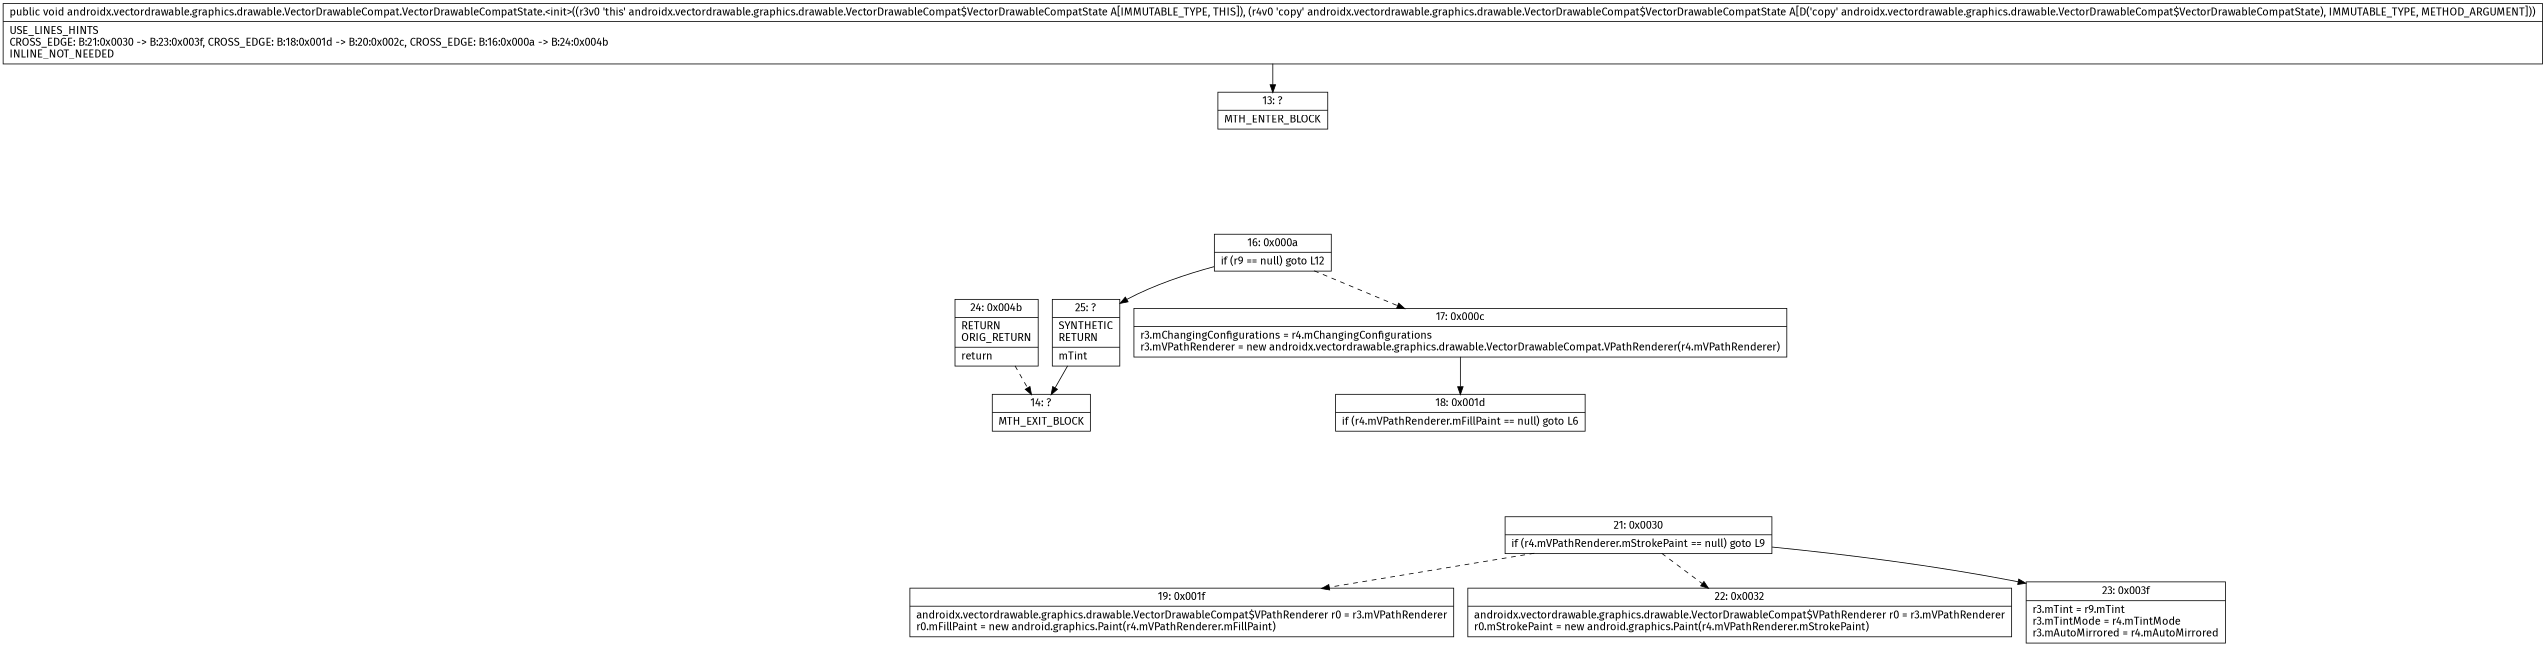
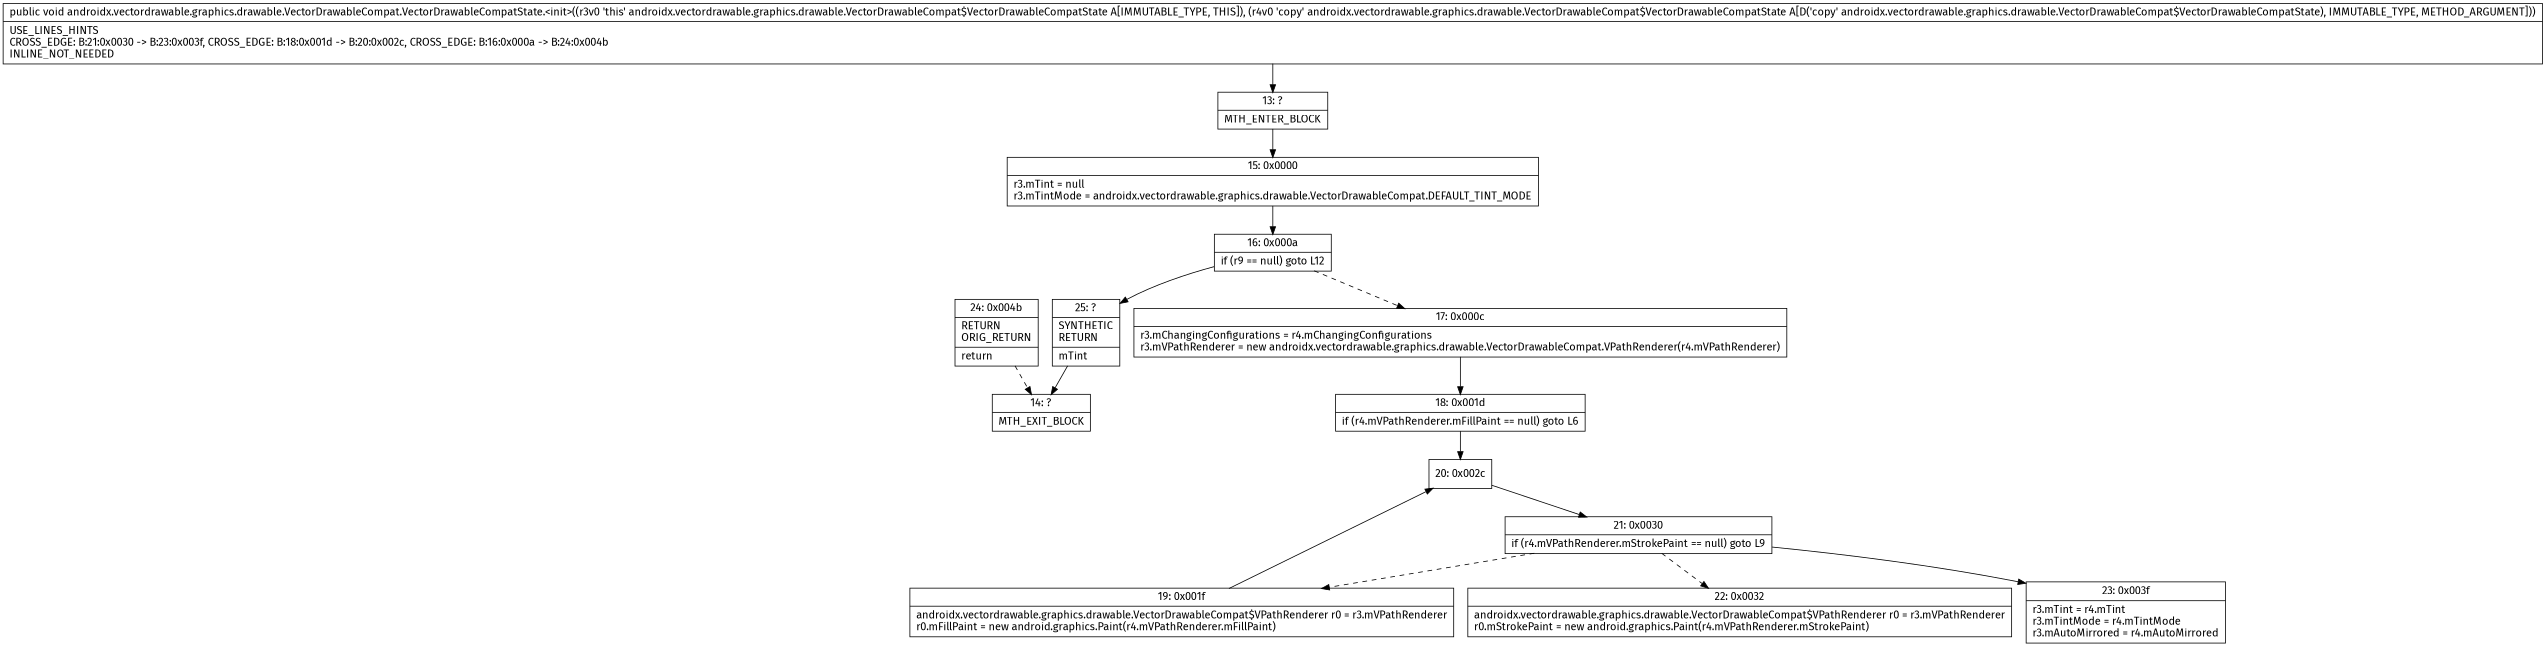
node "15: 0x0000": added
node "20: 0x002c": added
node "23: 0x003f": text "r3.mTint = r9.mTint" -> "r3.mTint = r4.mTint"
